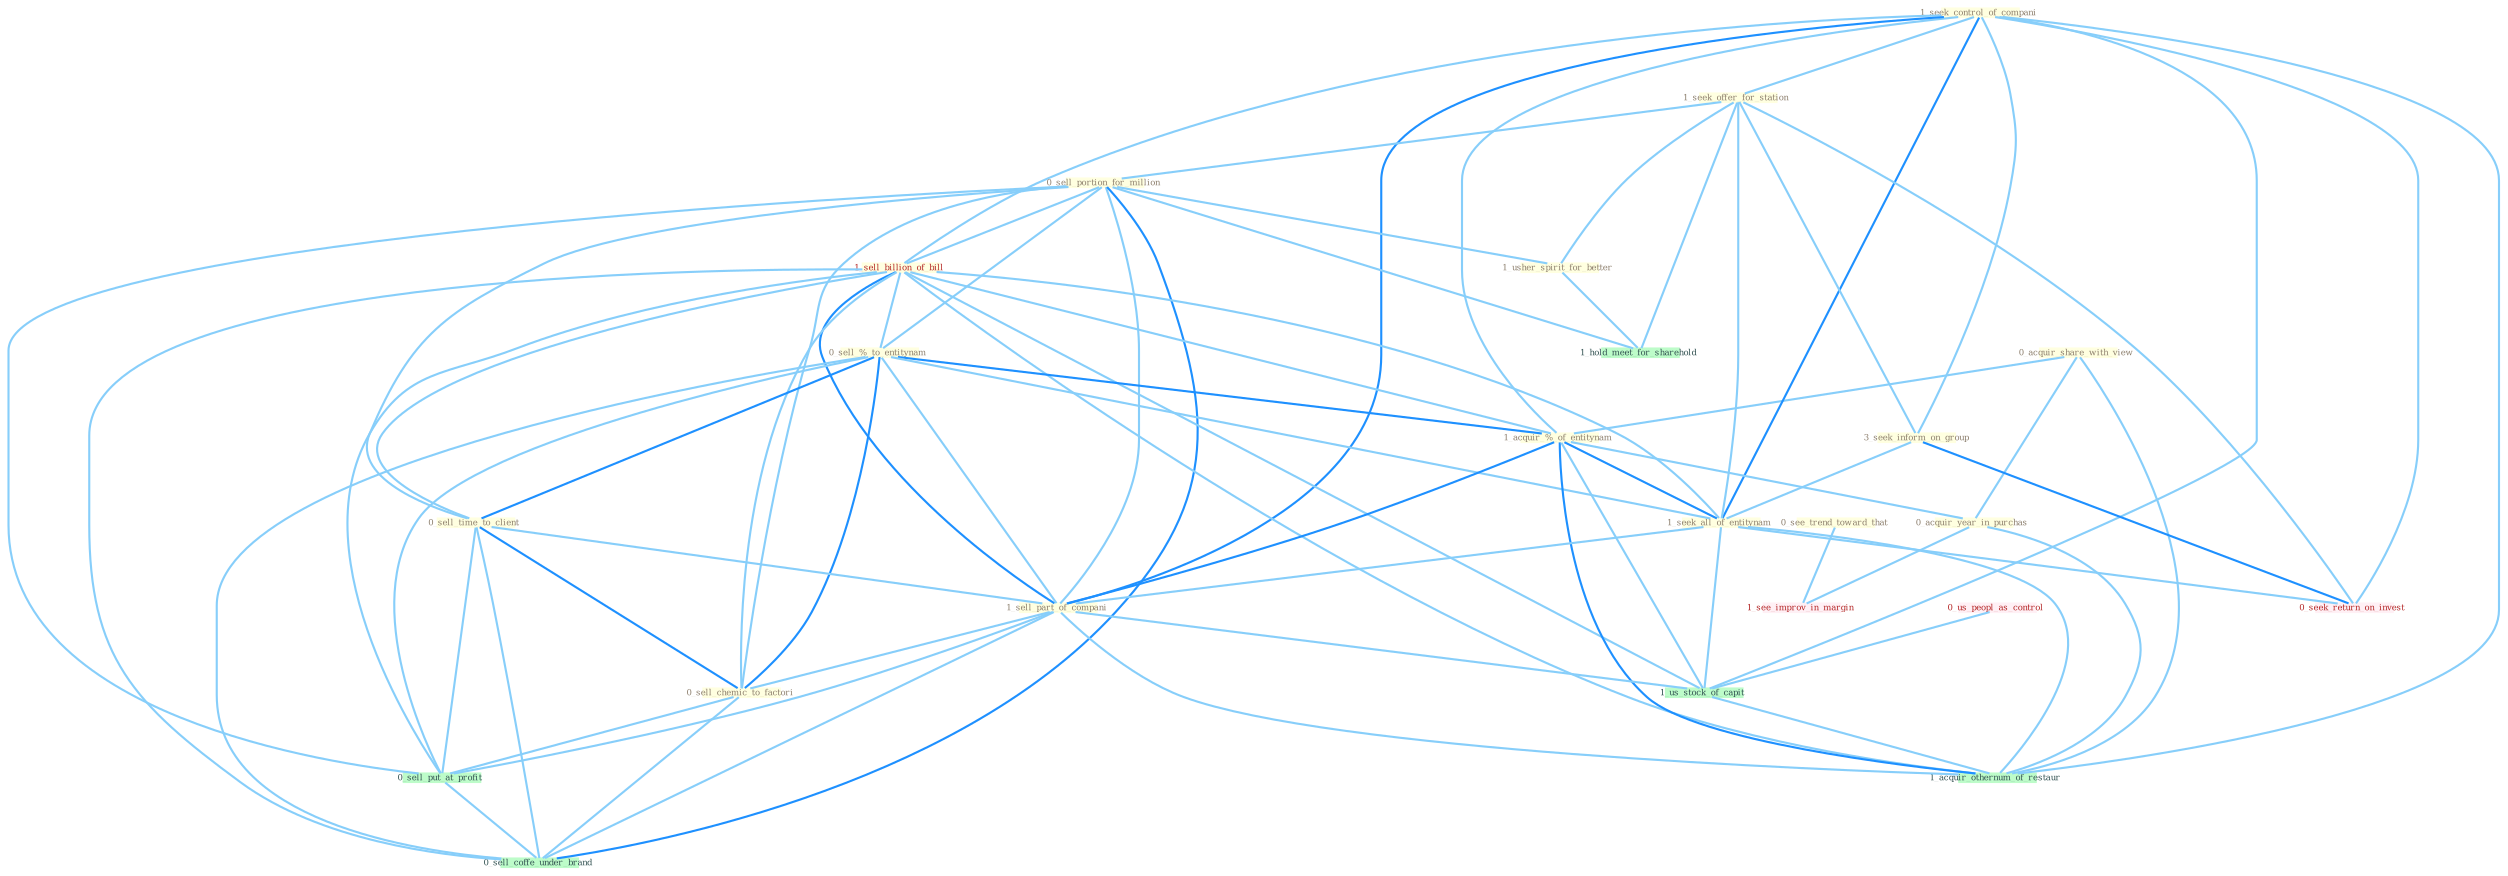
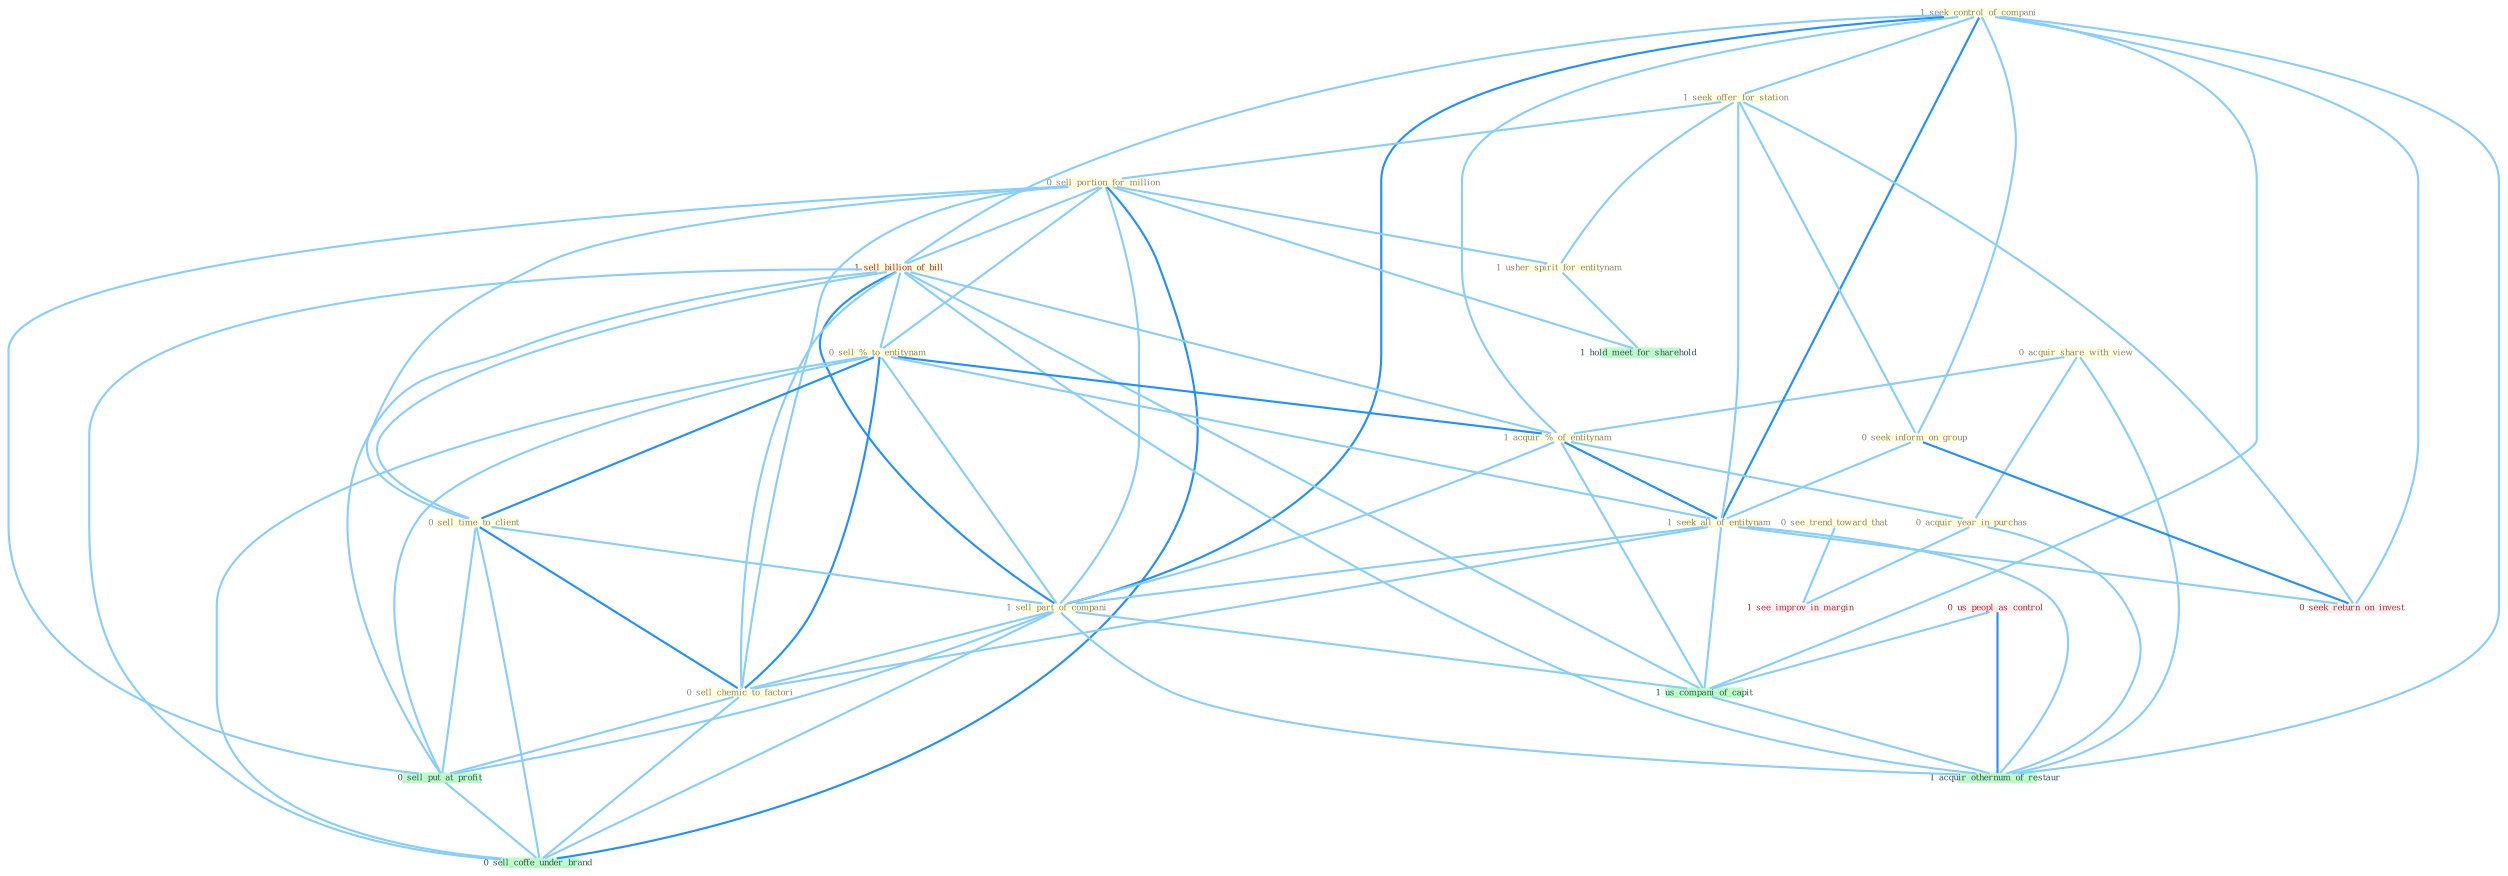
edge "1_seek_offer_for_station" -- "1_hold_meet_for_sharehold": removed
node "1_usher_spirit_for_better": label "1_usher_spirit_for_better" -> "1_usher_spirit_for_entitynam"
edge "1_sell_billion_of_bill" -- "1_seek_all_of_entitynam": now "0_sell_chemic_to_factori" -- "1_seek_all_of_entitynam"
node "3_seek_inform_on_group": label "3_seek_inform_on_group" -> "0_seek_inform_on_group"
edge "1_acquir_%_of_entitynam" -- "1_sell_part_of_compani": color #1e90ff -> #87cefa
edge "1_acquir_%_of_entitynam" -- "1_acquir_othernum_of_restaur": now "0_us_peopl_as_control" -- "1_acquir_othernum_of_restaur"
node "1_us_stock_of_capit": label "1_us_stock_of_capit" -> "1_us_compani_of_capit"
